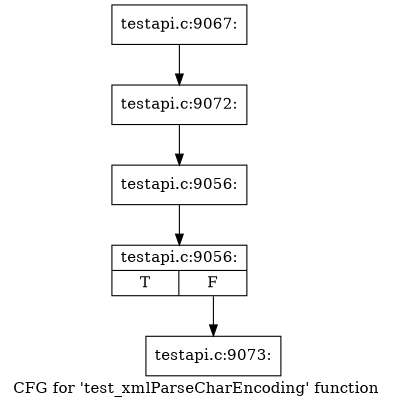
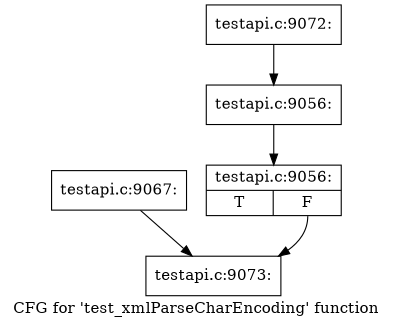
edge "testapi.c:9067:" -> "testapi.c:9072:": now "testapi.c:9067:" -> "testapi.c:9073:"
